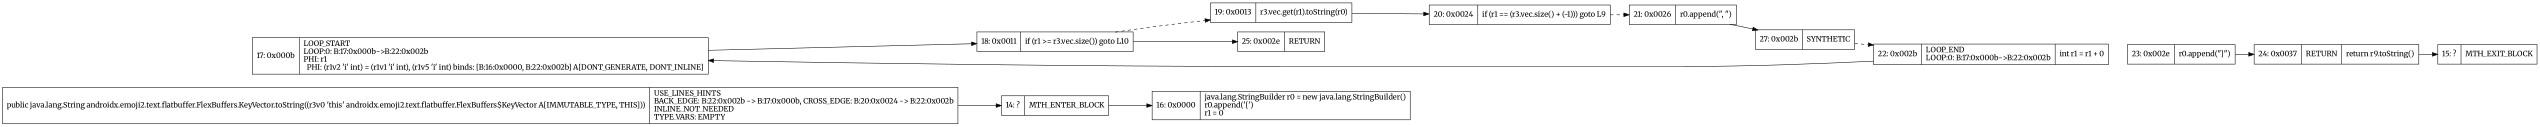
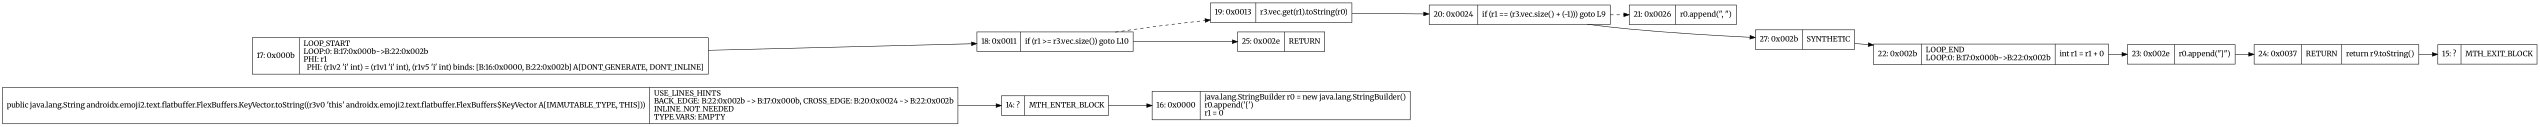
edge "21: 0x0026" -> "27: 0x002b": now "20: 0x0024" -> "27: 0x002b"
edge "27: 0x002b" -> "22: 0x002b": style dashed -> solid
edge "22: 0x002b" -> "17: 0x000b": now "22: 0x002b" -> "23: 0x002e"
